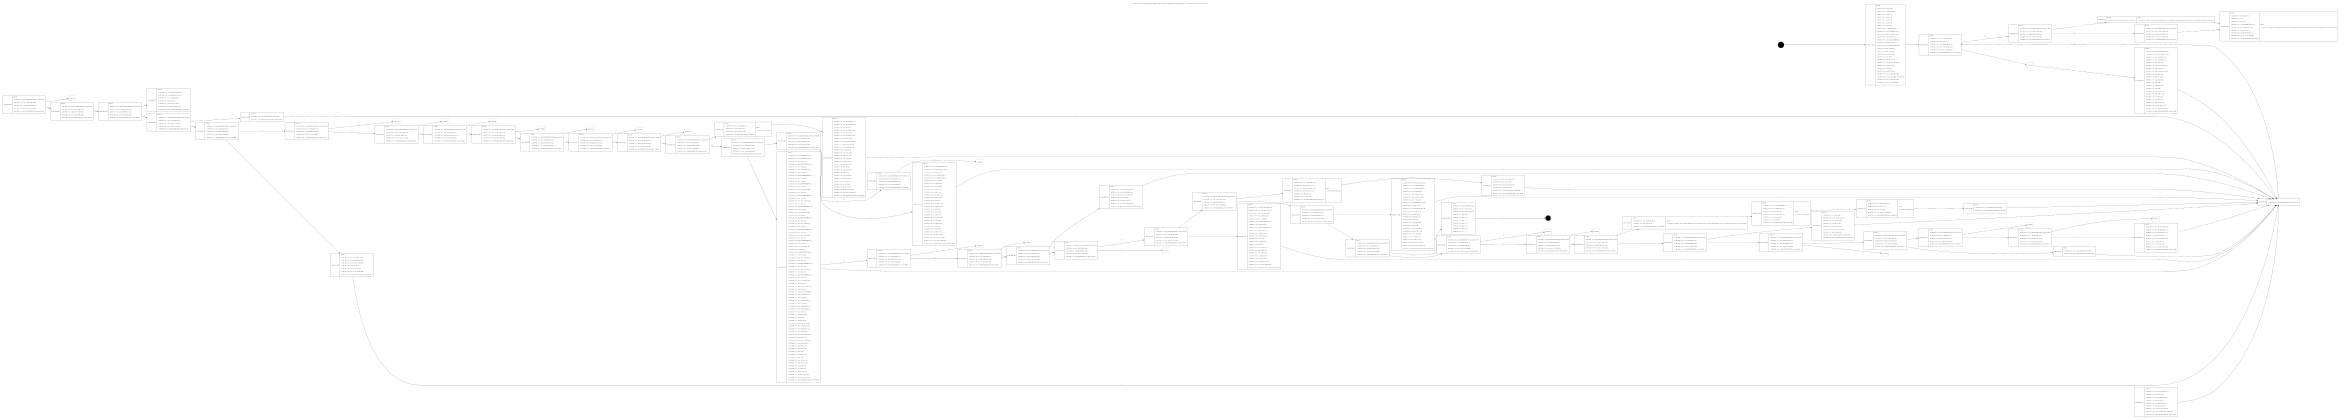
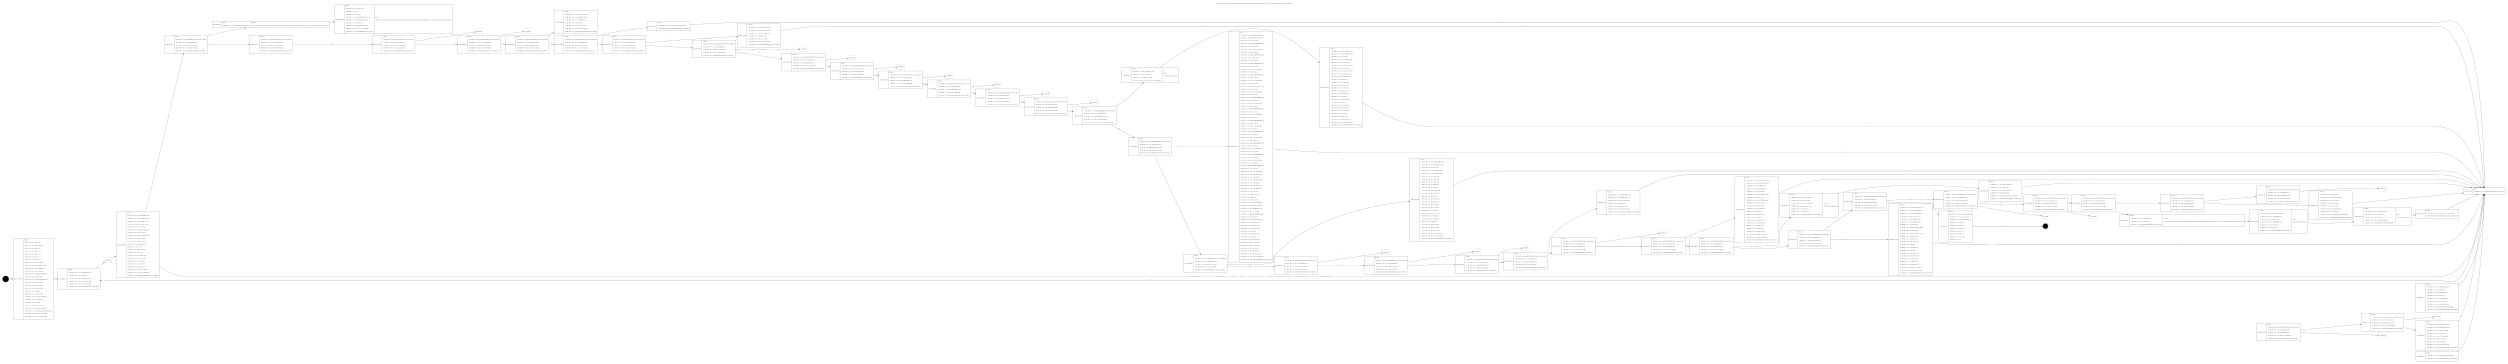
node "0x401e6c": added
edge "0x401870 [28]" -> "0x40208d [40]": now "0x401870 [28]" -> "0x40188c [28]"
edge "0x401834 [32]" -> "0x401854 [28]": now "0x401eed [91]" -> "0x401854 [28]"
node "0x401bb8 [28]": removed
edge "0x401c80 [315]" -> "0x401a4c [28]": now "0x401a30 [28]" -> "0x401a4c [28]"
